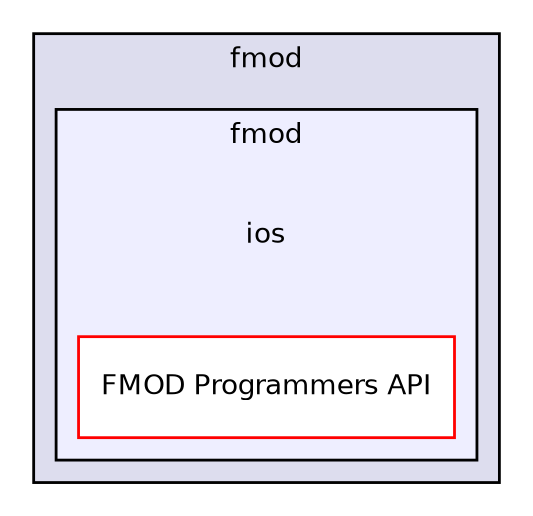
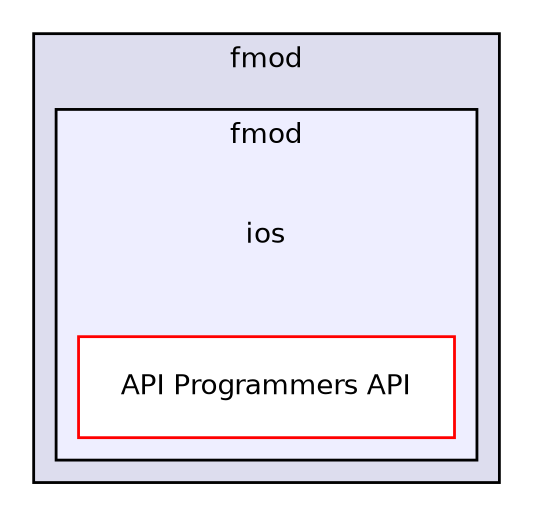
node "FMOD Programmers API": label "FMOD Programmers API" -> "API Programmers API"
